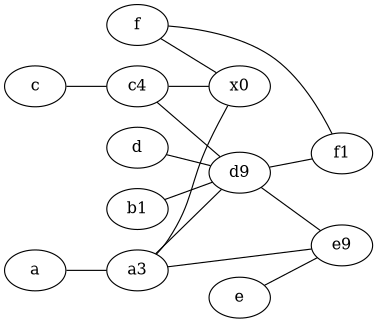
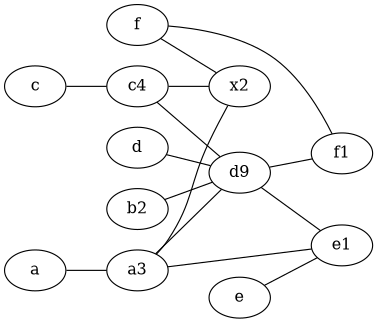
node "x0": label "x0" -> "x2"
node "b1": label "b1" -> "b2"
node "e9": label "e9" -> "e1"
